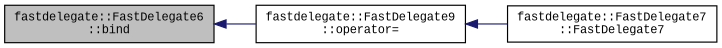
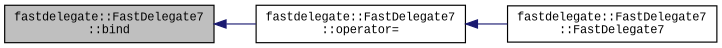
node "fastdelegate::FastDelegate6 ::bind": label "fastdelegate::FastDelegate6 ::bind" -> "fastdelegate::FastDelegate7 ::bind"
node "fastdelegate::FastDelegate9 ::operator=": label "fastdelegate::FastDelegate9 ::operator=" -> "fastdelegate::FastDelegate7 ::operator="
